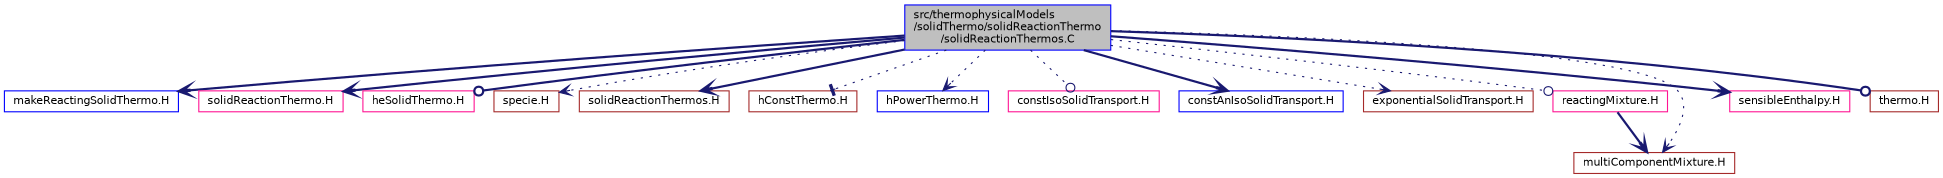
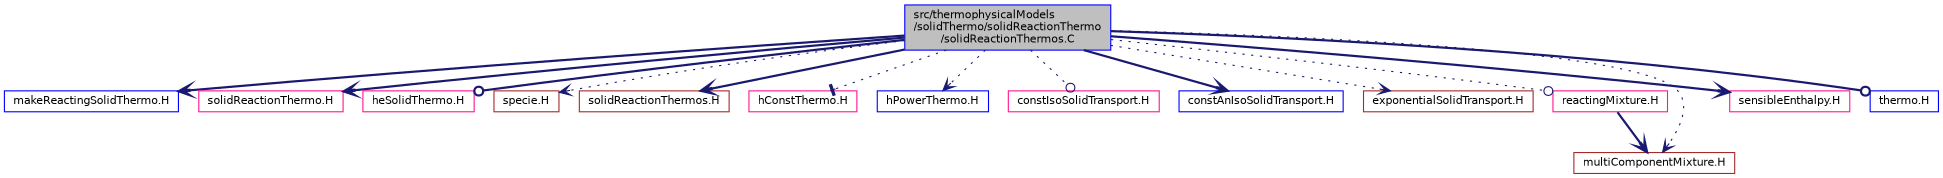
node "hConstThermo.H": color brown -> deeppink
node "thermo.H": color brown -> blue
